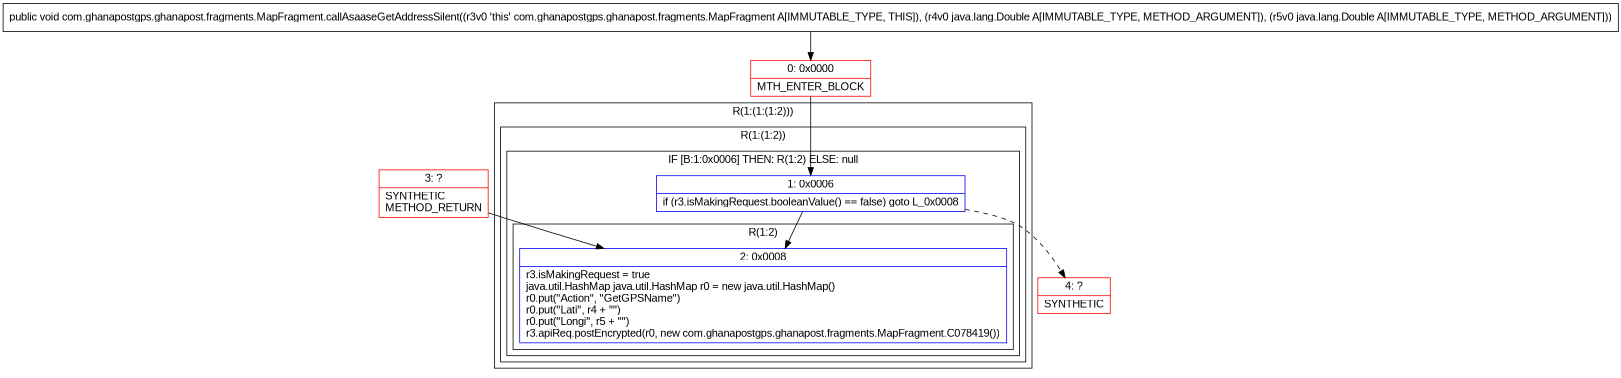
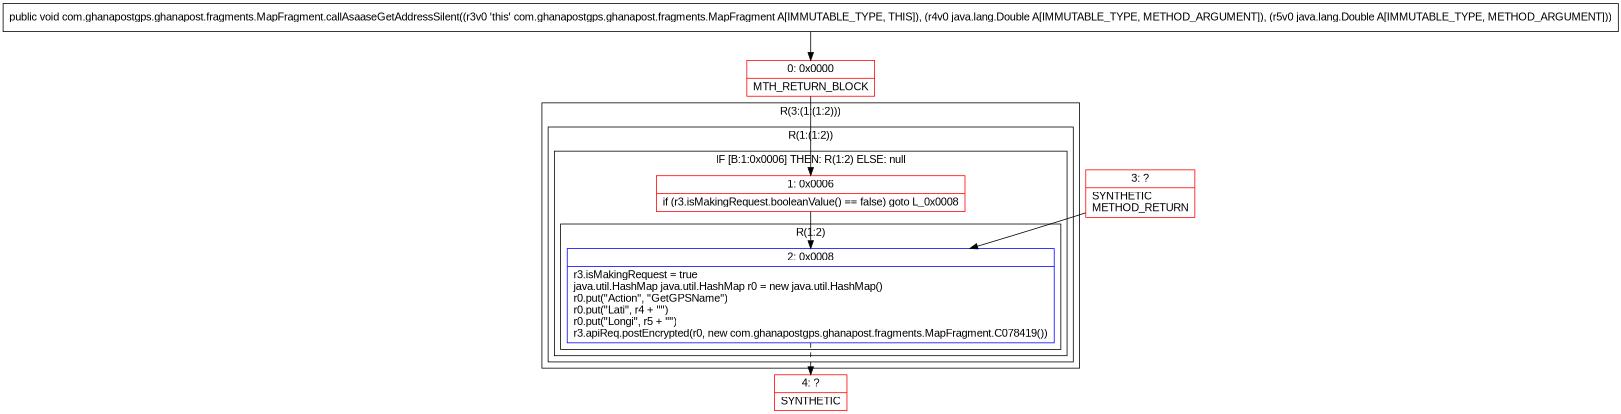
node "0: 0x0000": text "MTH_ENTER_BLOCK" -> "MTH_RETURN_BLOCK"
cluster "R(1:(1:(1:2)))": label "R(1:(1:(1:2)))" -> "R(3:(1:(1:2)))"
node "1: 0x0006": color blue -> red
edge "1: 0x0006" -> "4: ?": now "2: 0x0008" -> "4: ?"
